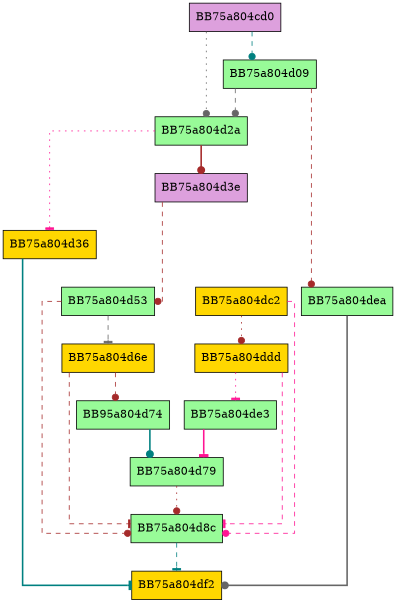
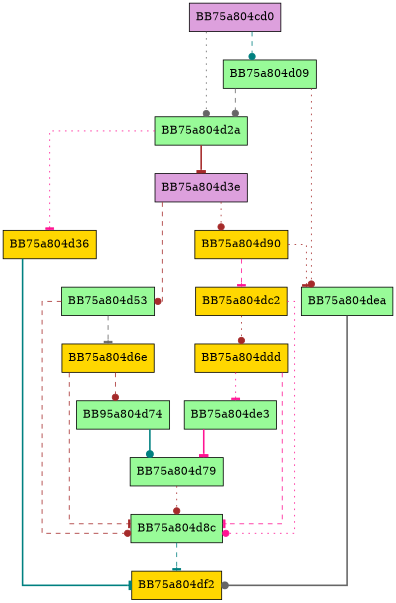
edge "BB75a804d2a" -> "BB75a804d3e": arrowhead dot -> tee
edge "BB75a804d09" -> "BB75a804dea": style dashed -> dotted
node "BB75a804d90": added
edge "BB75a804dc2" -> "BB75a804d8c": style dashed -> dotted
